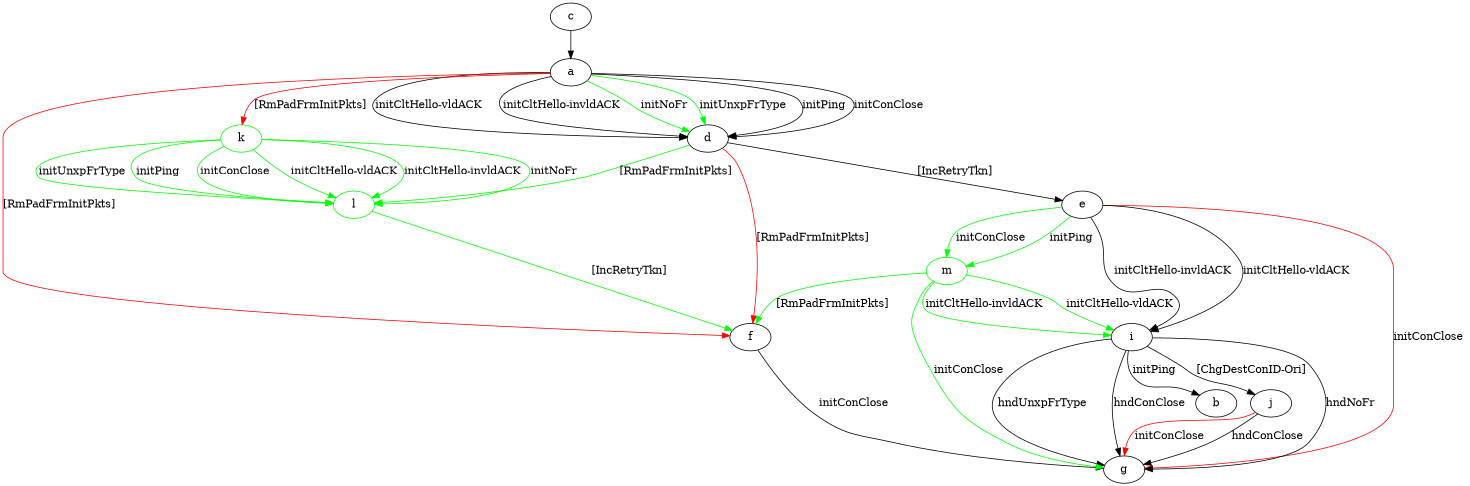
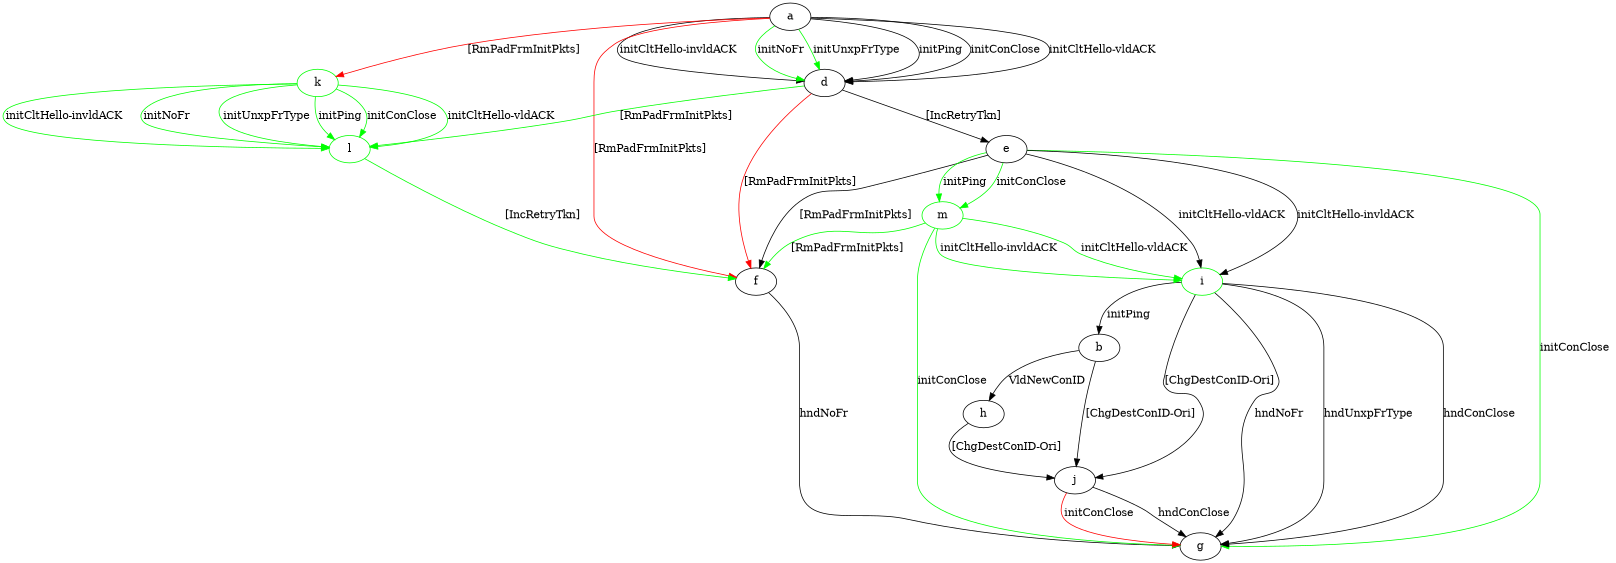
node "c": removed
edge "e" -> "f": added, label "[RmPadFrmInitPkts]"
edge "e" -> "g": color red -> green
node "i": color black -> green
edge "f" -> "g": label "initConClose " -> "hndNoFr "
edge "b" -> "j": added, label "[ChgDestConID-Ori]"
node "h": added
